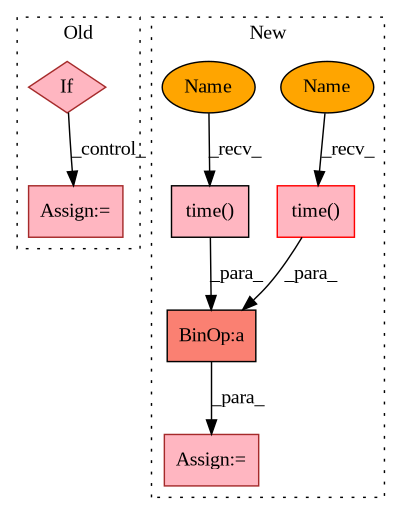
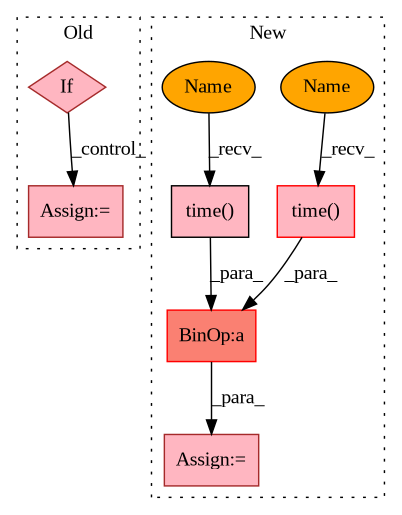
node "BinOp:a": color black -> red
